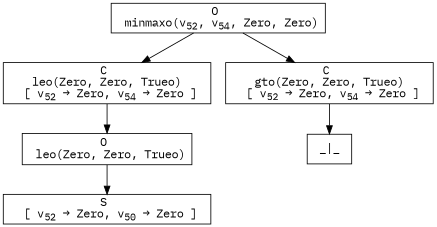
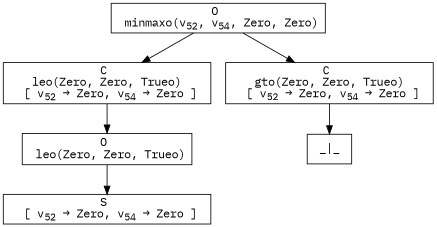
node "S": text "50" -> "54"
